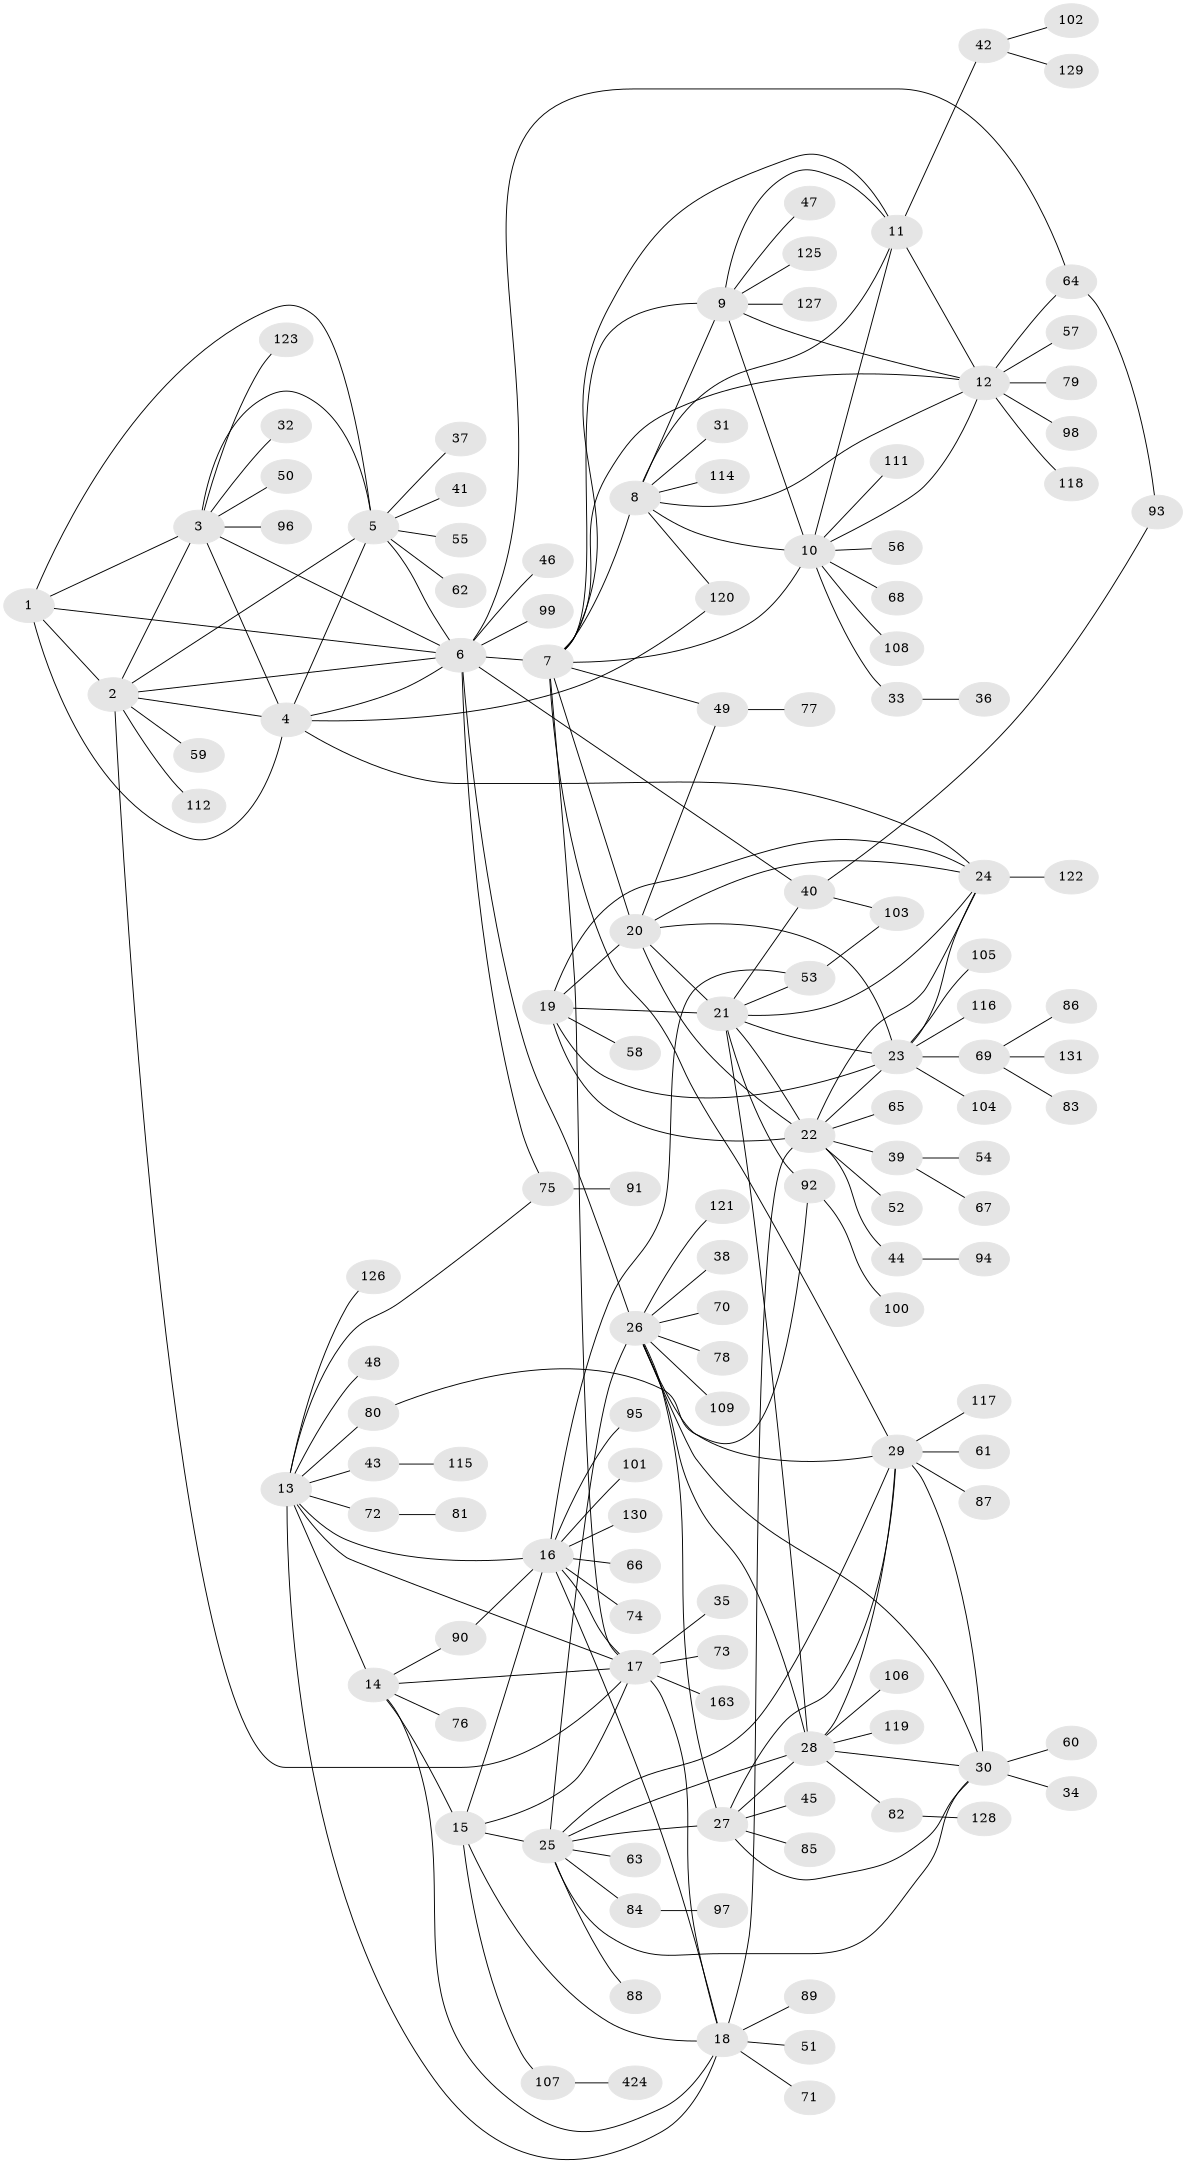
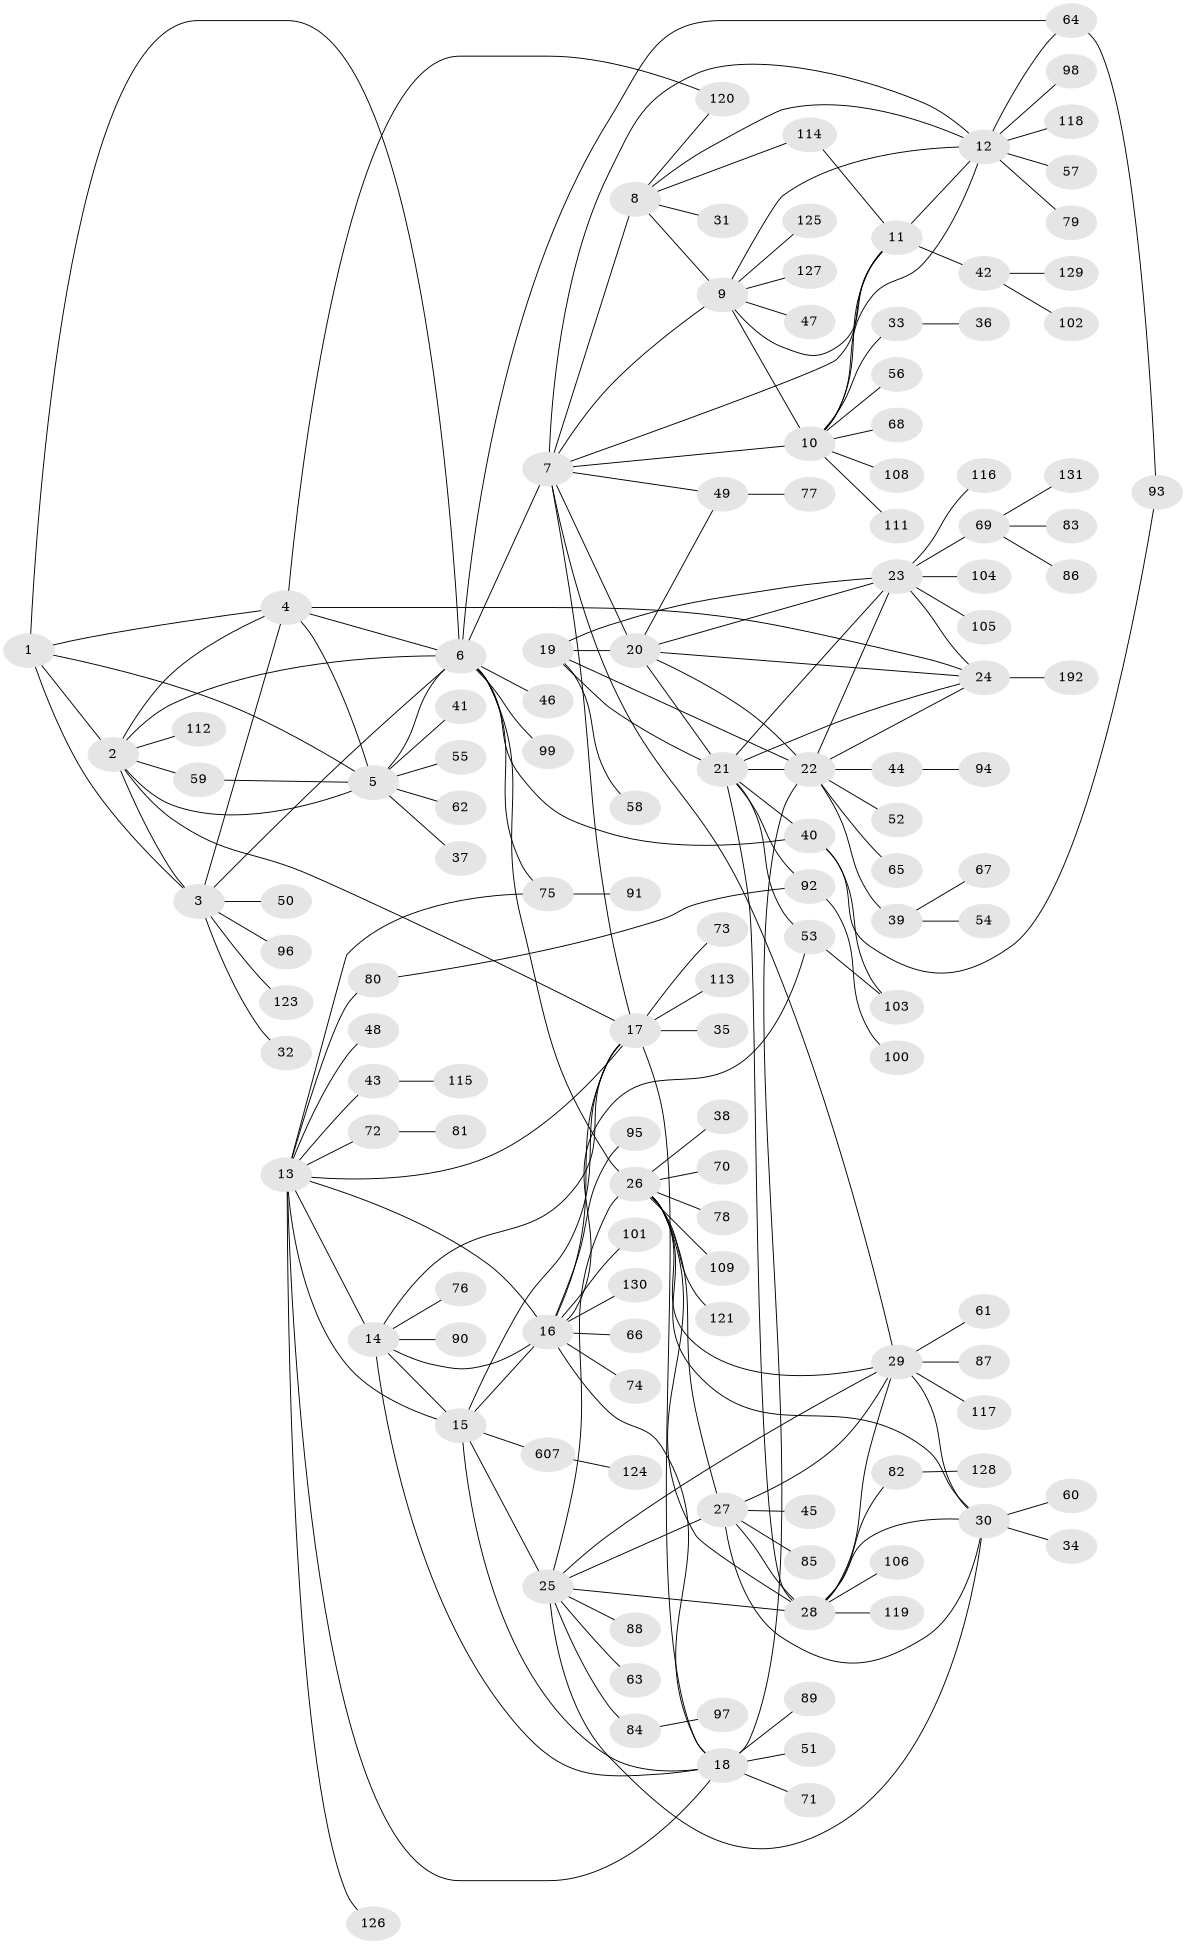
edge "11" -- "8": now "11" -- "114"
edge "3" -- "5": now "59" -- "5"
edge "8" -- "10": removed
edge "24" -- "19": removed
node "122": label "122" -> "192"
edge "13" -- "15": added
edge "16" -- "90": now "16" -- "14"
node "163": label "163" -> "113"
node "107": label "107" -> "607"
node "424": label "424" -> "124"
